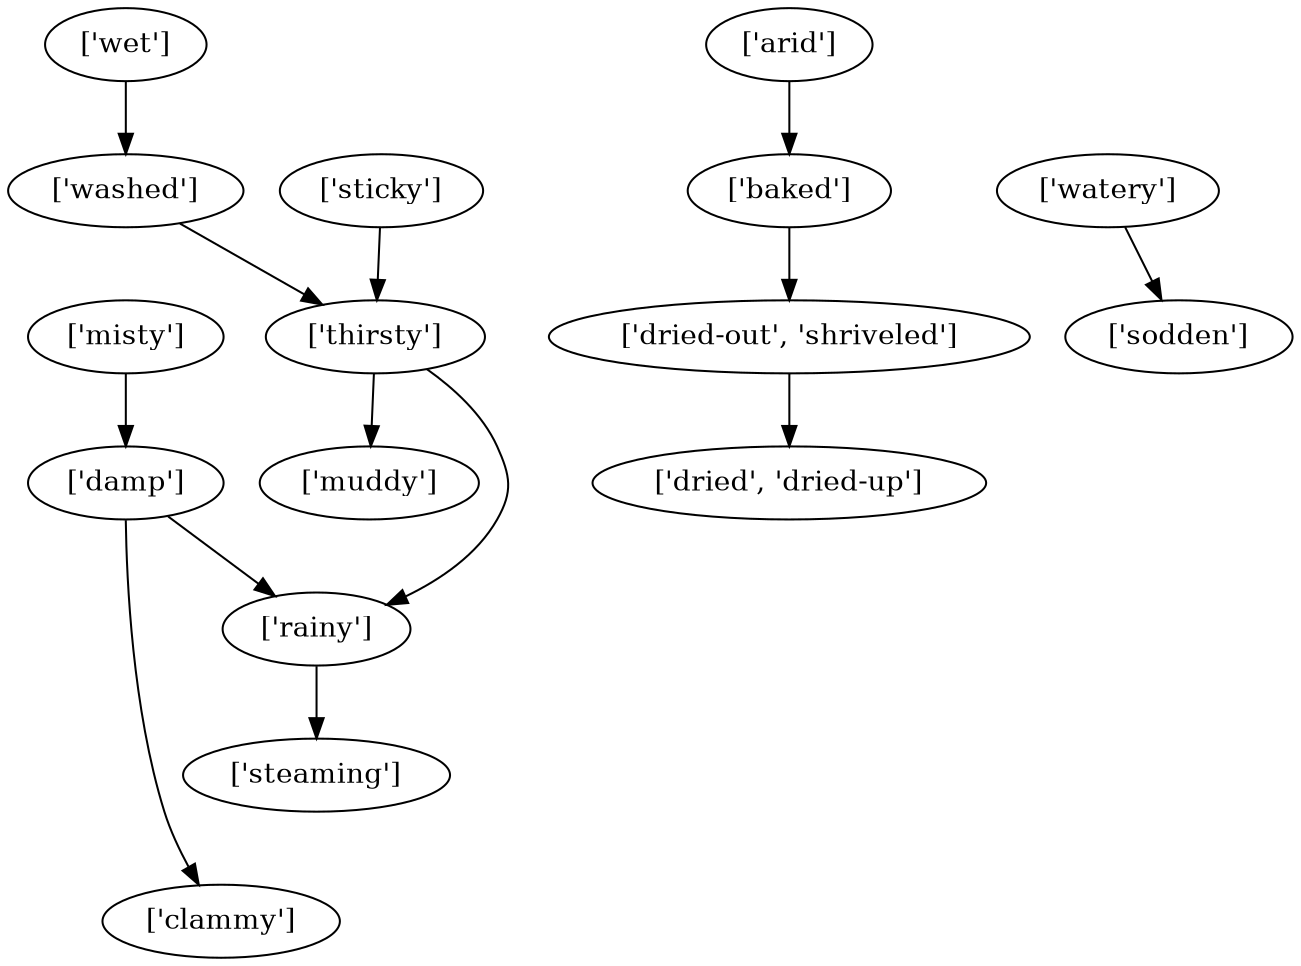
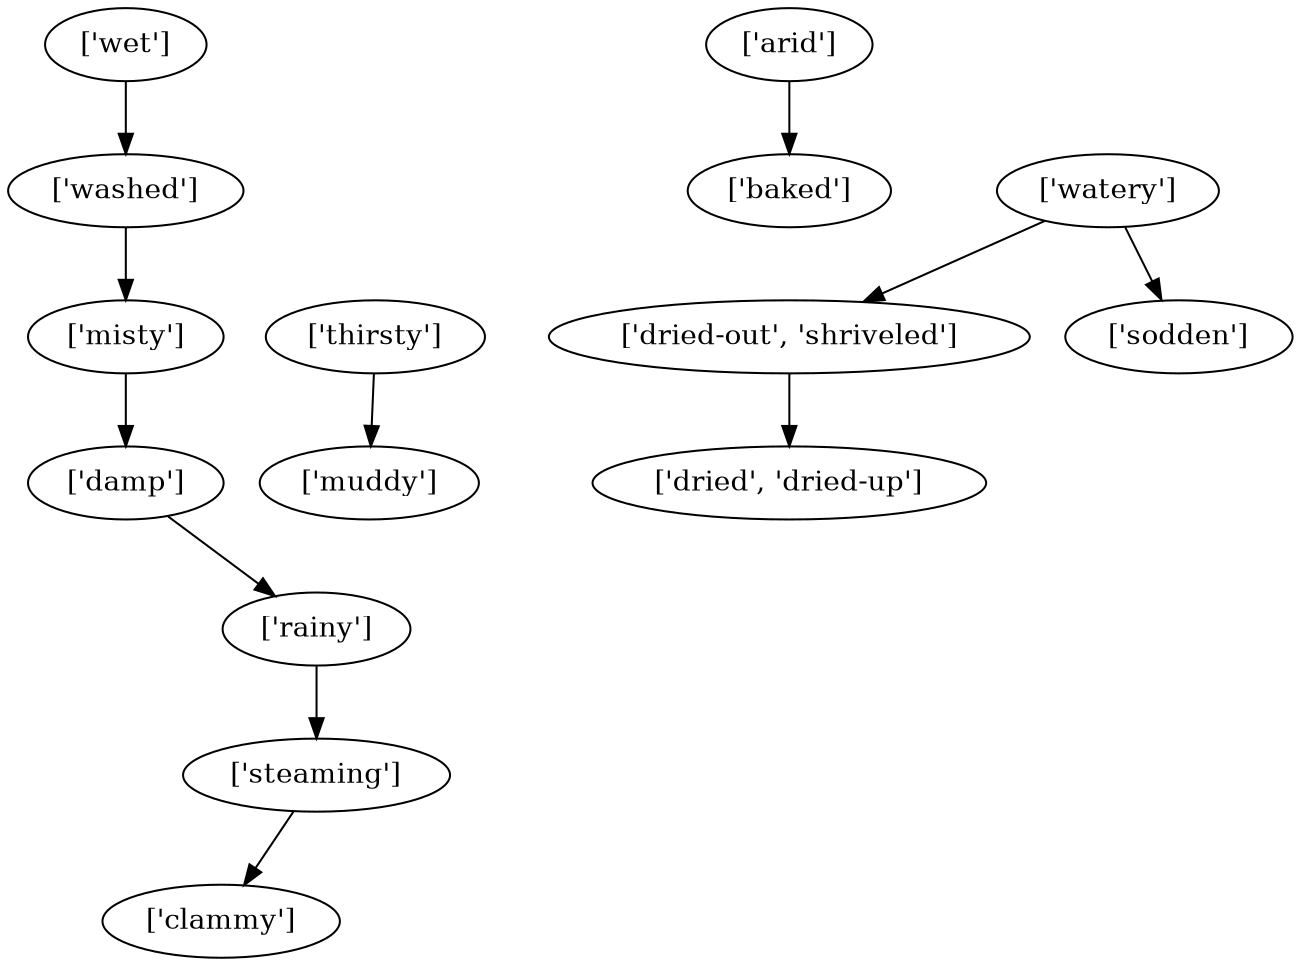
node "['sticky']": removed
edge "['baked']" -> "['dried-out', 'shriveled']": now "['watery']" -> "['dried-out', 'shriveled']"
edge "['washed']" -> "['thirsty']": now "['washed']" -> "['misty']"
edge "['thirsty']" -> "['rainy']": removed
edge "['damp']" -> "['clammy']": now "['steaming']" -> "['clammy']"
